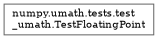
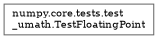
node "numpy.umath.tests.test _umath.TestFloatingPoint": label "numpy.umath.tests.test _umath.TestFloatingPoint" -> "numpy.core.tests.test _umath.TestFloatingPoint"
